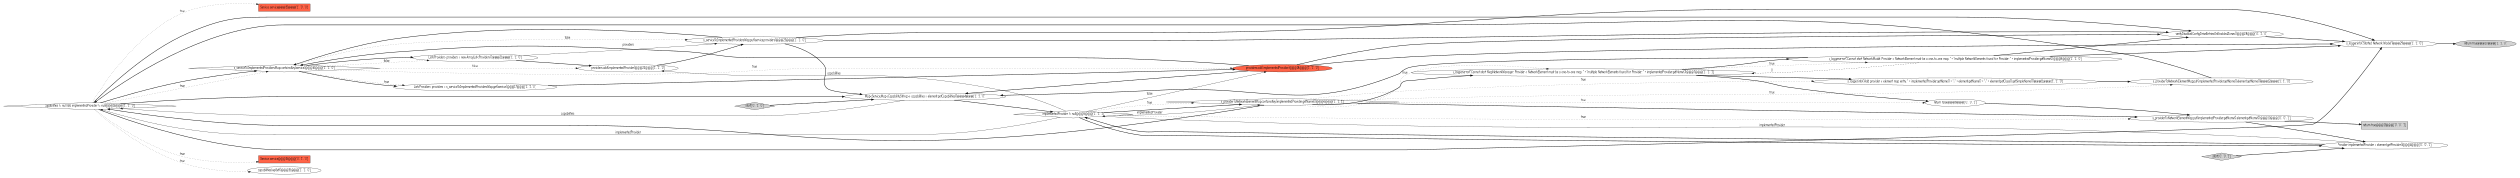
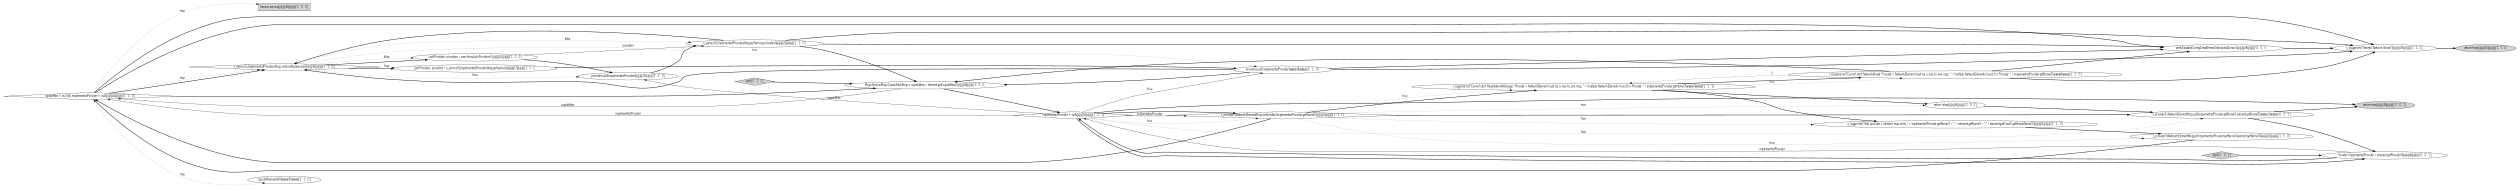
node "Service service@@@15@@@['1', '0', '0']": fillcolor tomato -> lightgray
node "providers.add(implementedProvider)@@@18@@@['1', '1', '0']": fillcolor tomato -> white
edge "implementedProvider != null@@@5@@@['1', '1', '1']" -> "return true@@@13@@@['0', '0', '1']": added
node "return true@@@13@@@['0', '0', '1']": shape box -> ellipse
node "Service service@@@15@@@['0', '1', '0']": removed
